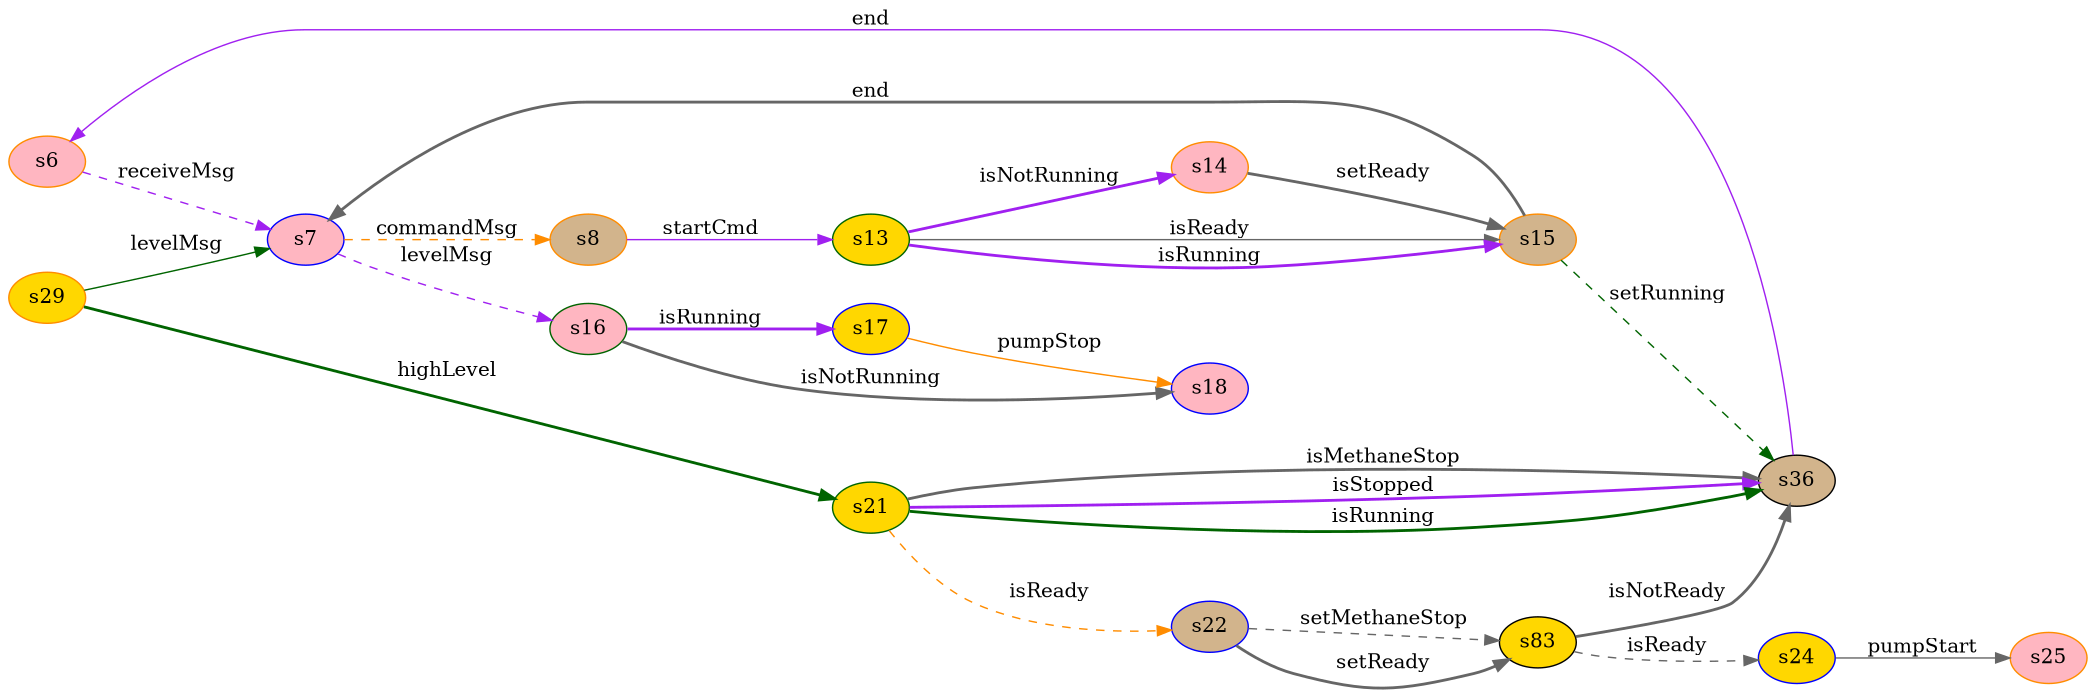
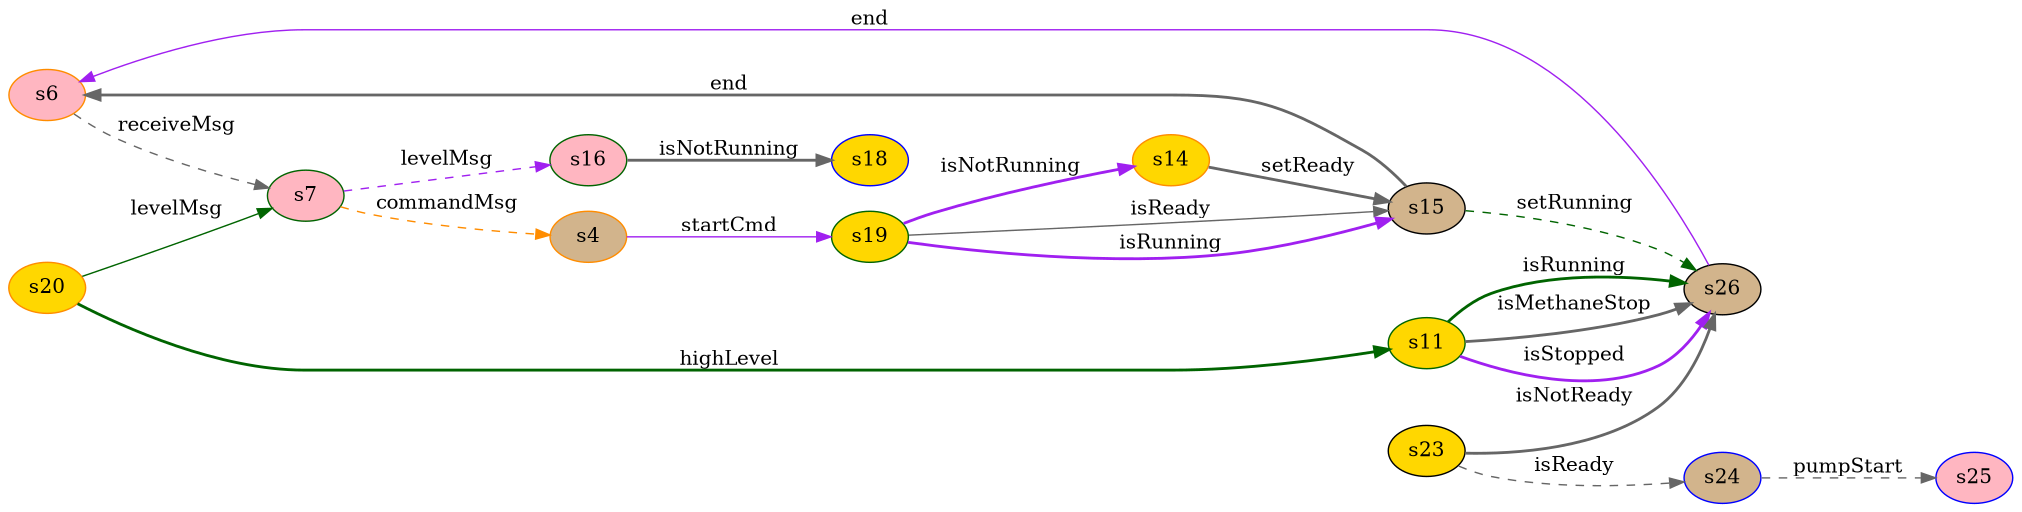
edge "s15" -> "s7": now "s15" -> "s6"
node "s14": fillcolor lightpink -> gold
edge "s6" -> "s7": color purple -> gray40
node "s7": color blue -> darkgreen
node "s8": label "s8" -> "s4"
node "s13": label "s13" -> "s19"
node "s15": color darkorange -> black
node "s29": label "s29" -> "s20"
node "s17": removed
node "s18": fillcolor lightpink -> gold
node "s36": label "s36" -> "s26"
node "s21": label "s21" -> "s11"
node "s22": removed
node "s83": label "s83" -> "s23"
node "s24": fillcolor gold -> tan
edge "s24" -> "s25": style solid -> dashed
node "s25": color darkorange -> blue
